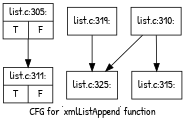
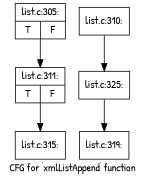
edge "list.c:319:" -> "list.c:325:": reversed
edge "list.c:310:" -> "list.c:315:": now "list.c:311:" -> "list.c:315:"
